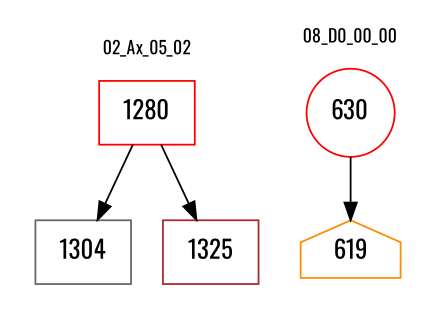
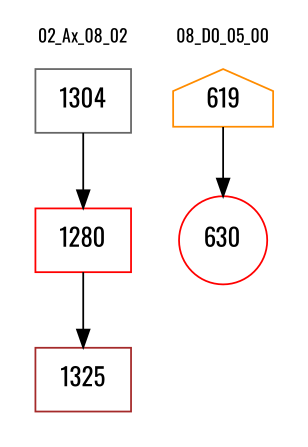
cluster "08_D0_00_00": label "08_D0_00_00" -> "08_D0_05_00"
cluster "02_Ax_05_02": label "02_Ax_05_02" -> "02_Ax_08_02"
edge "1280" -> "1304": reversed
edge "630" -> "619": reversed
